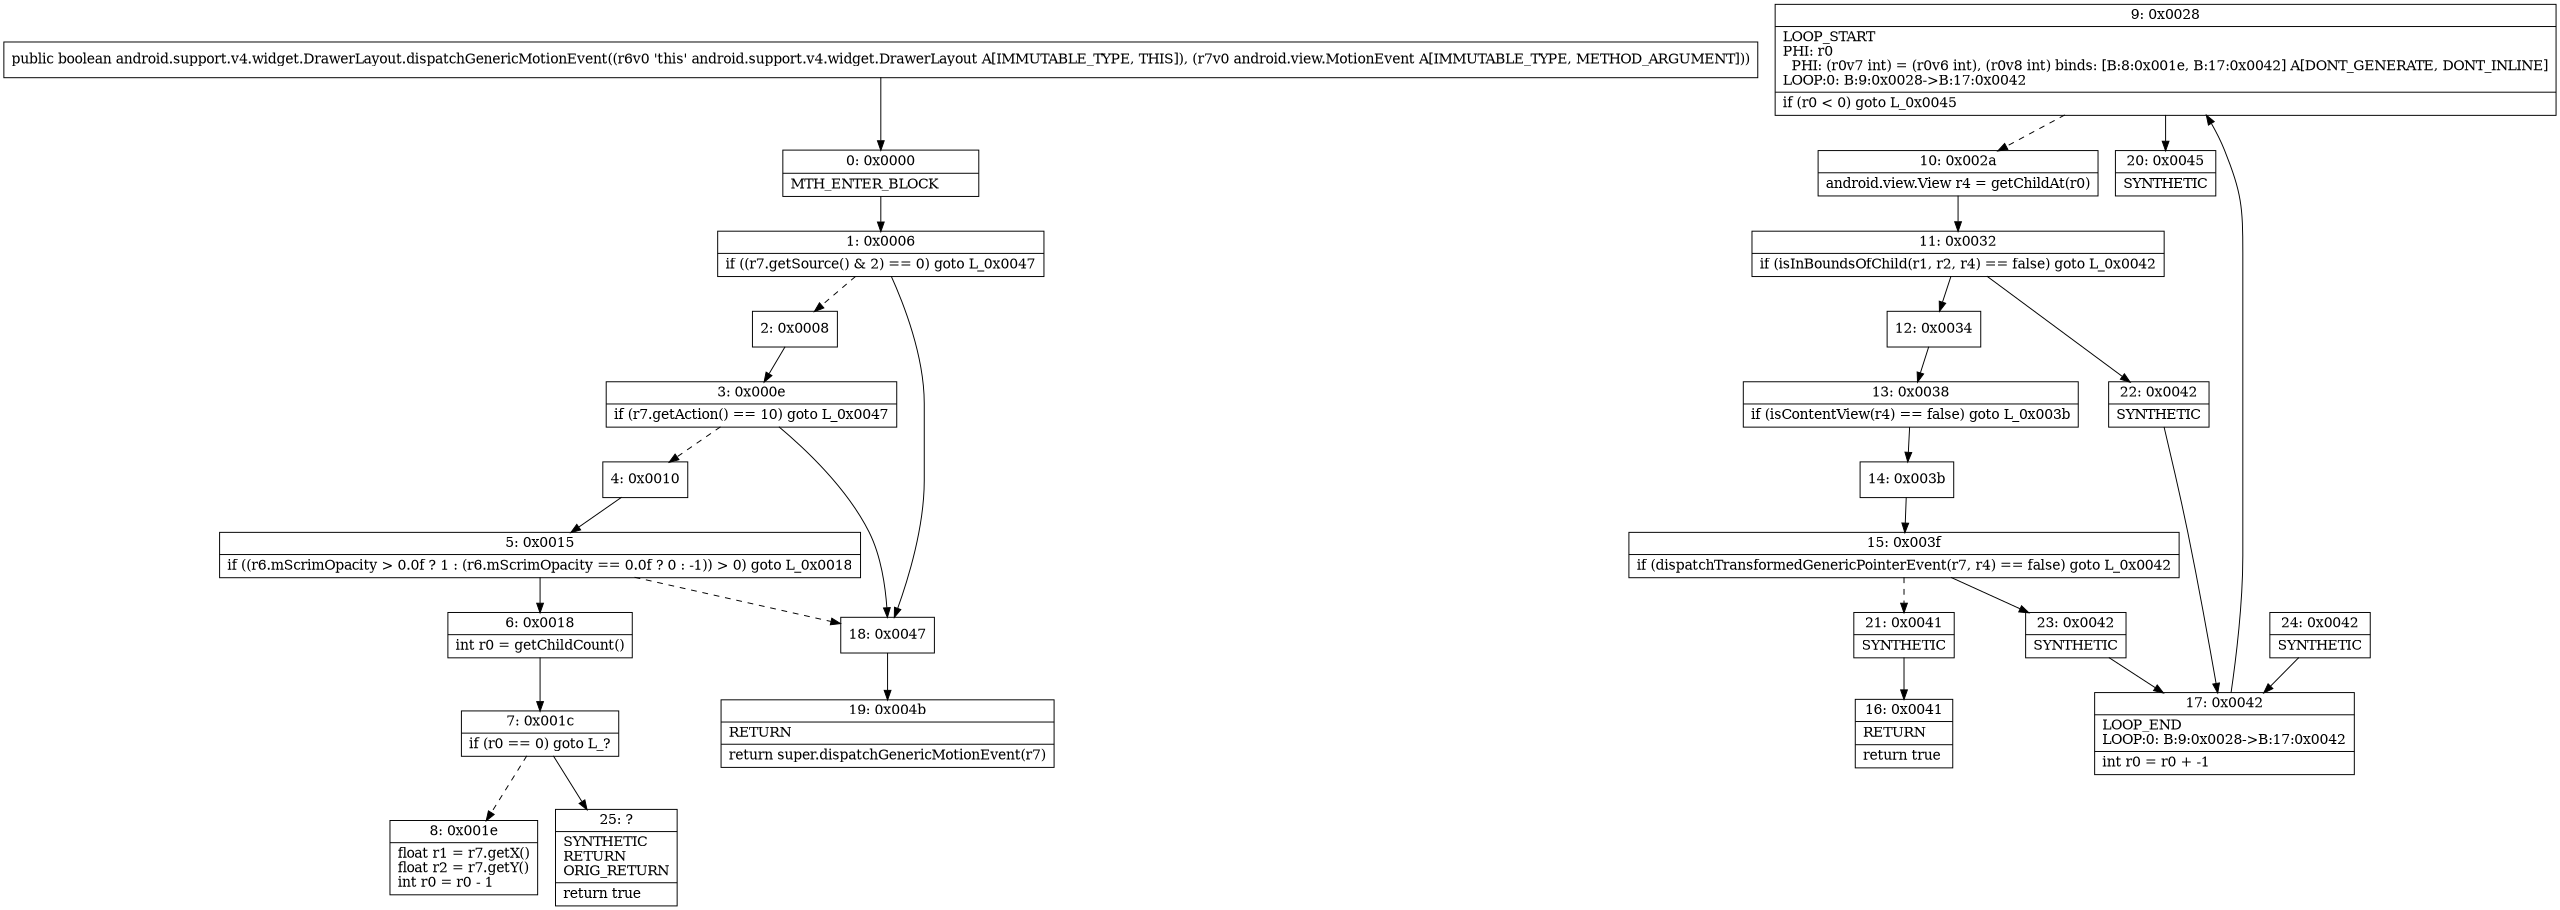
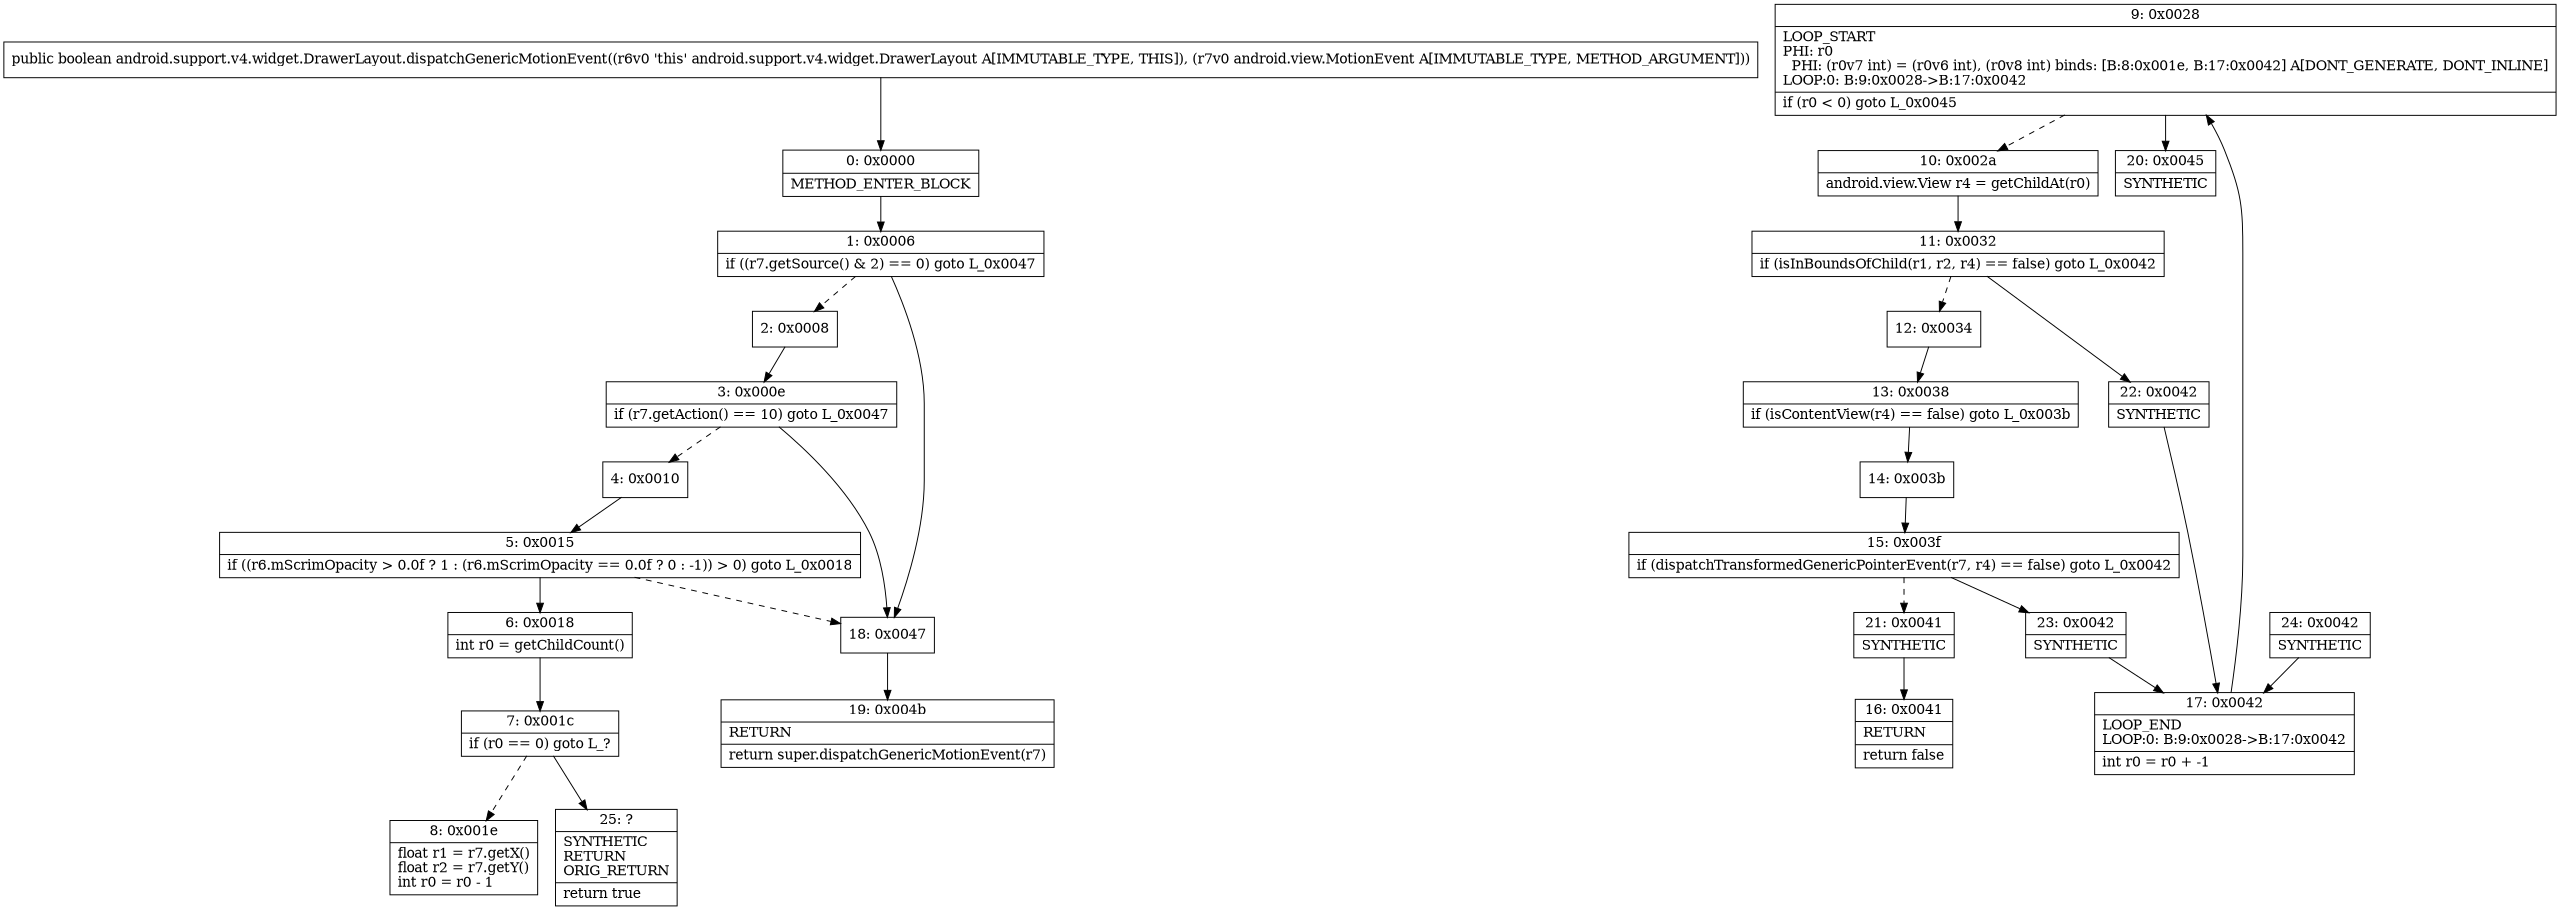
node "0: 0x0000": text "MTH_ENTER_BLOCK" -> "METHOD_ENTER_BLOCK"
edge "11: 0x0032" -> "12: 0x0034": style solid -> dashed
node "16: 0x0041": text "return true" -> "return false"
